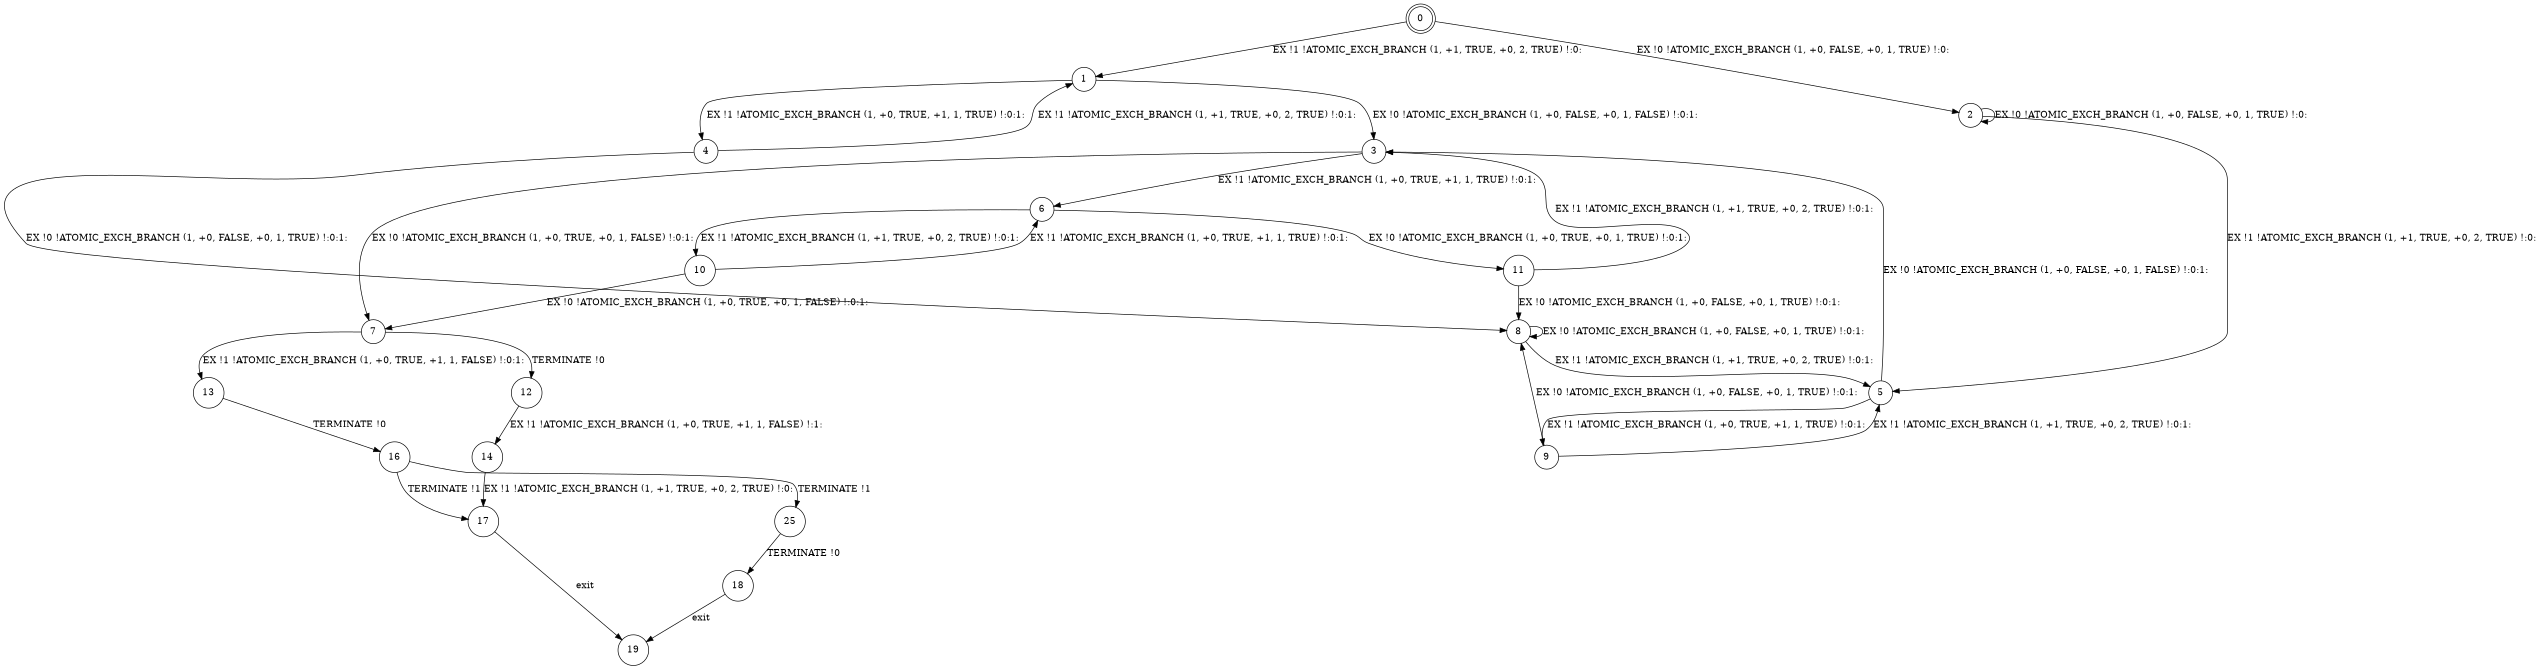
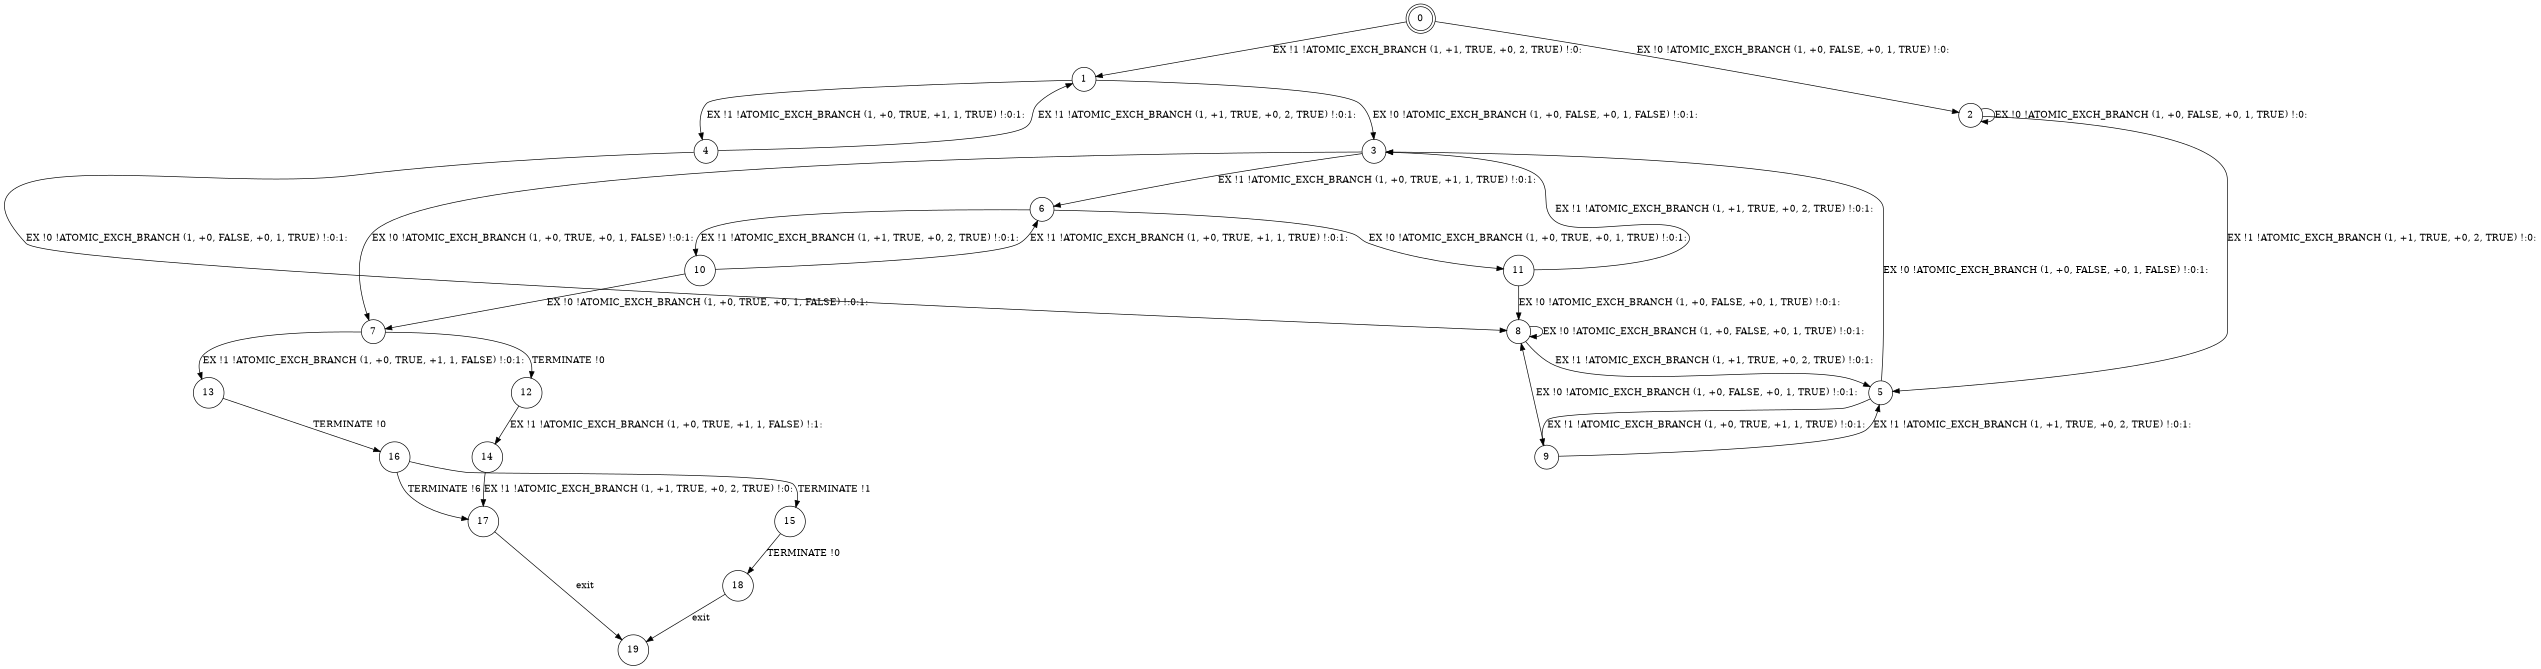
edge "16" -> "17": label "TERMINATE !1" -> "TERMINATE !6"
node "25": label "25" -> "15"
